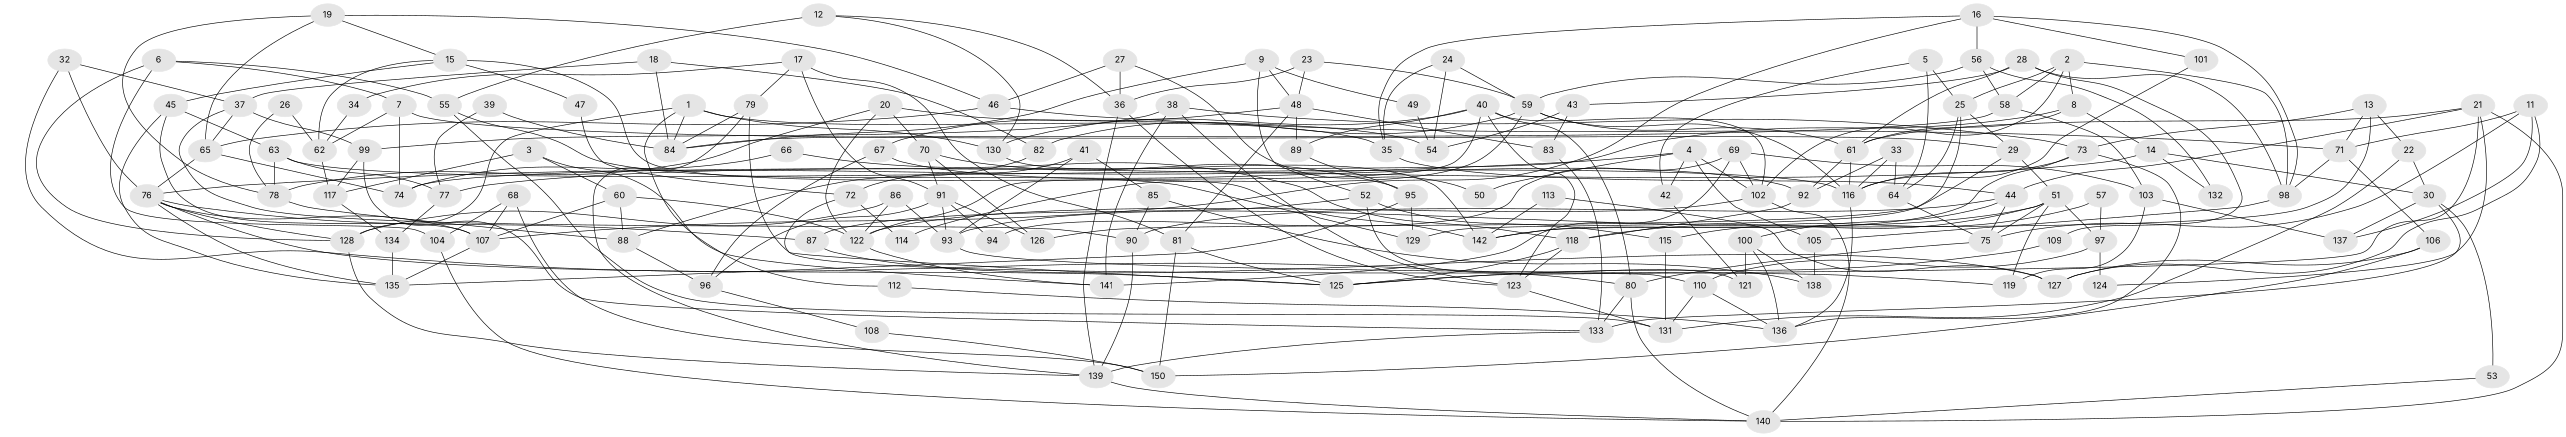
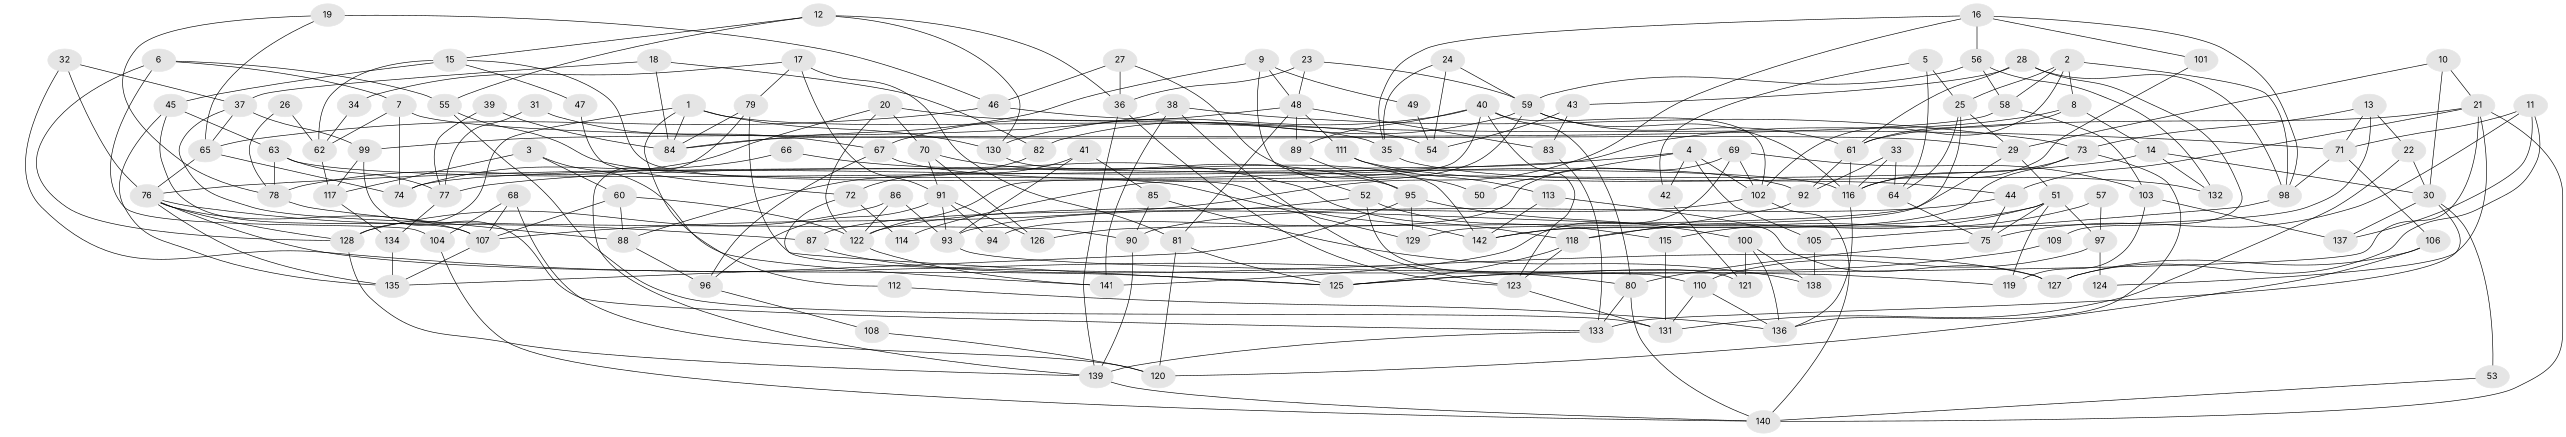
edge "19" -- "15": now "12" -- "15"
node "10": added
node "31": added
node "111": added
edge "44" -- "100": now "95" -- "100"
node "150": label "150" -> "120"
